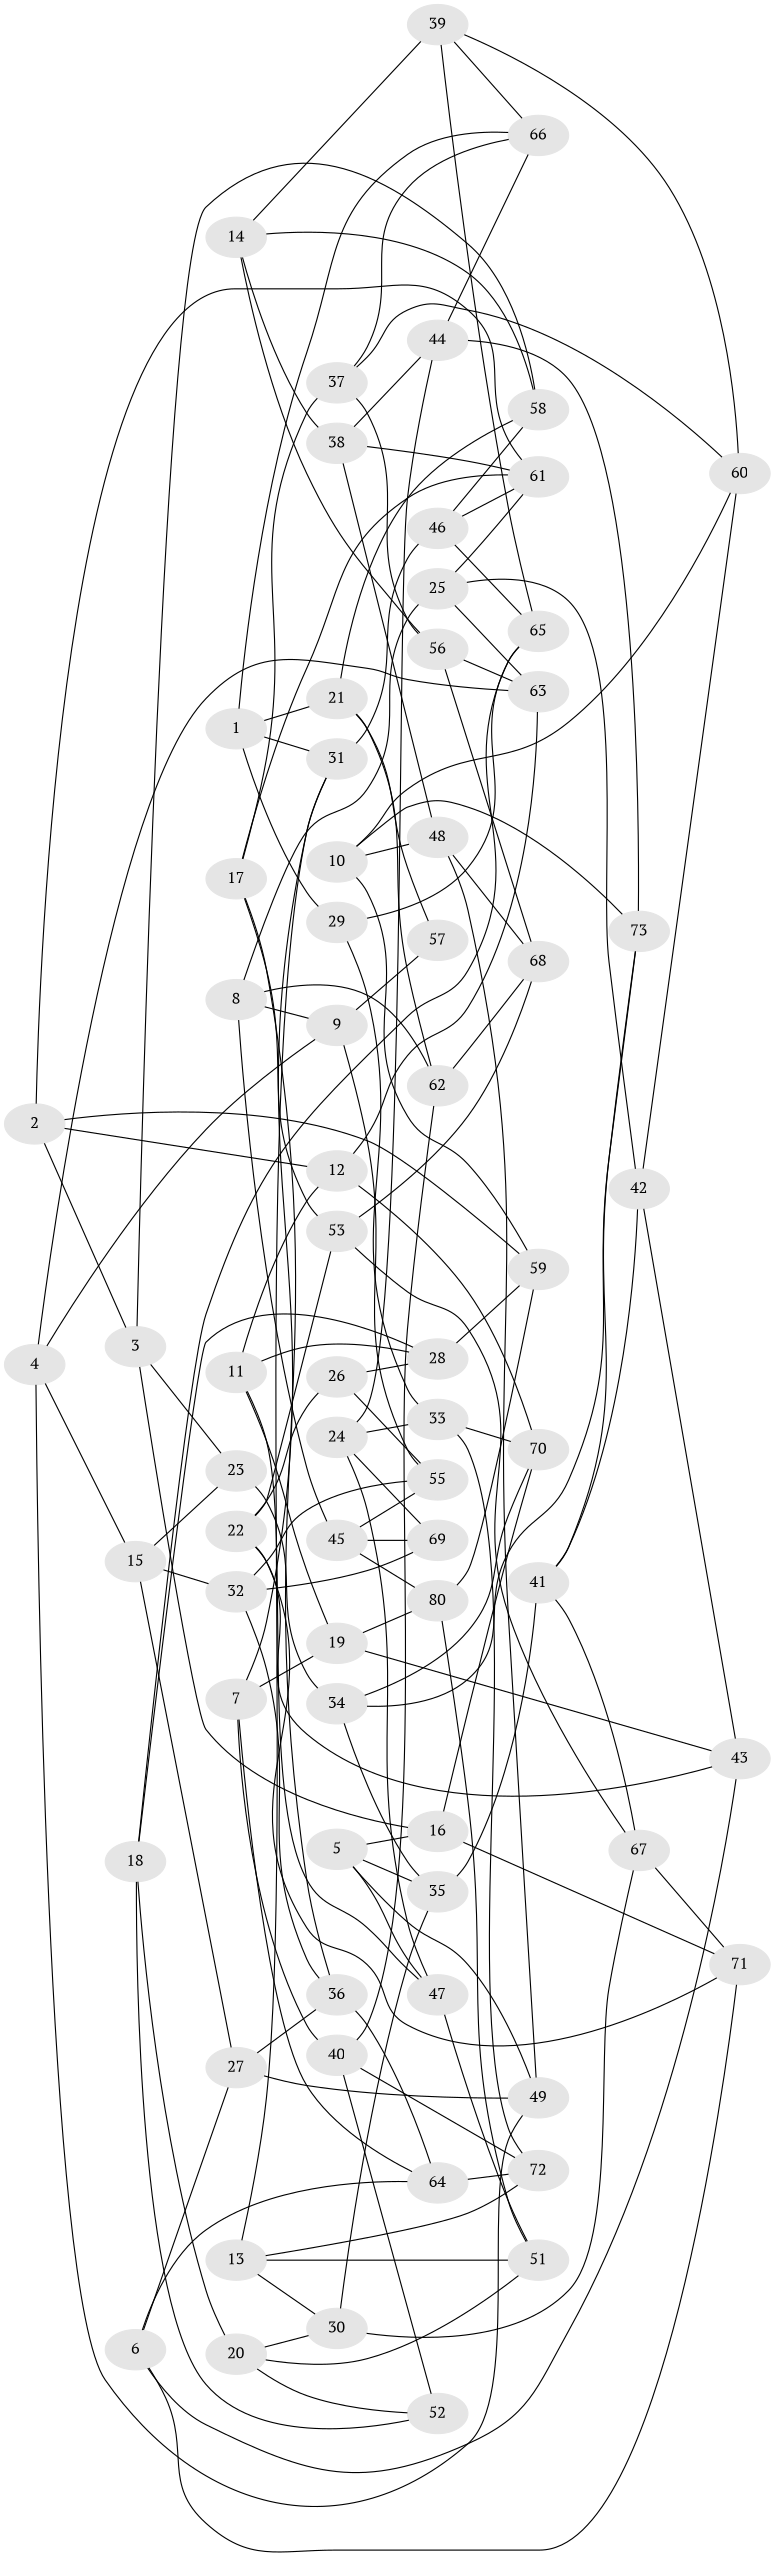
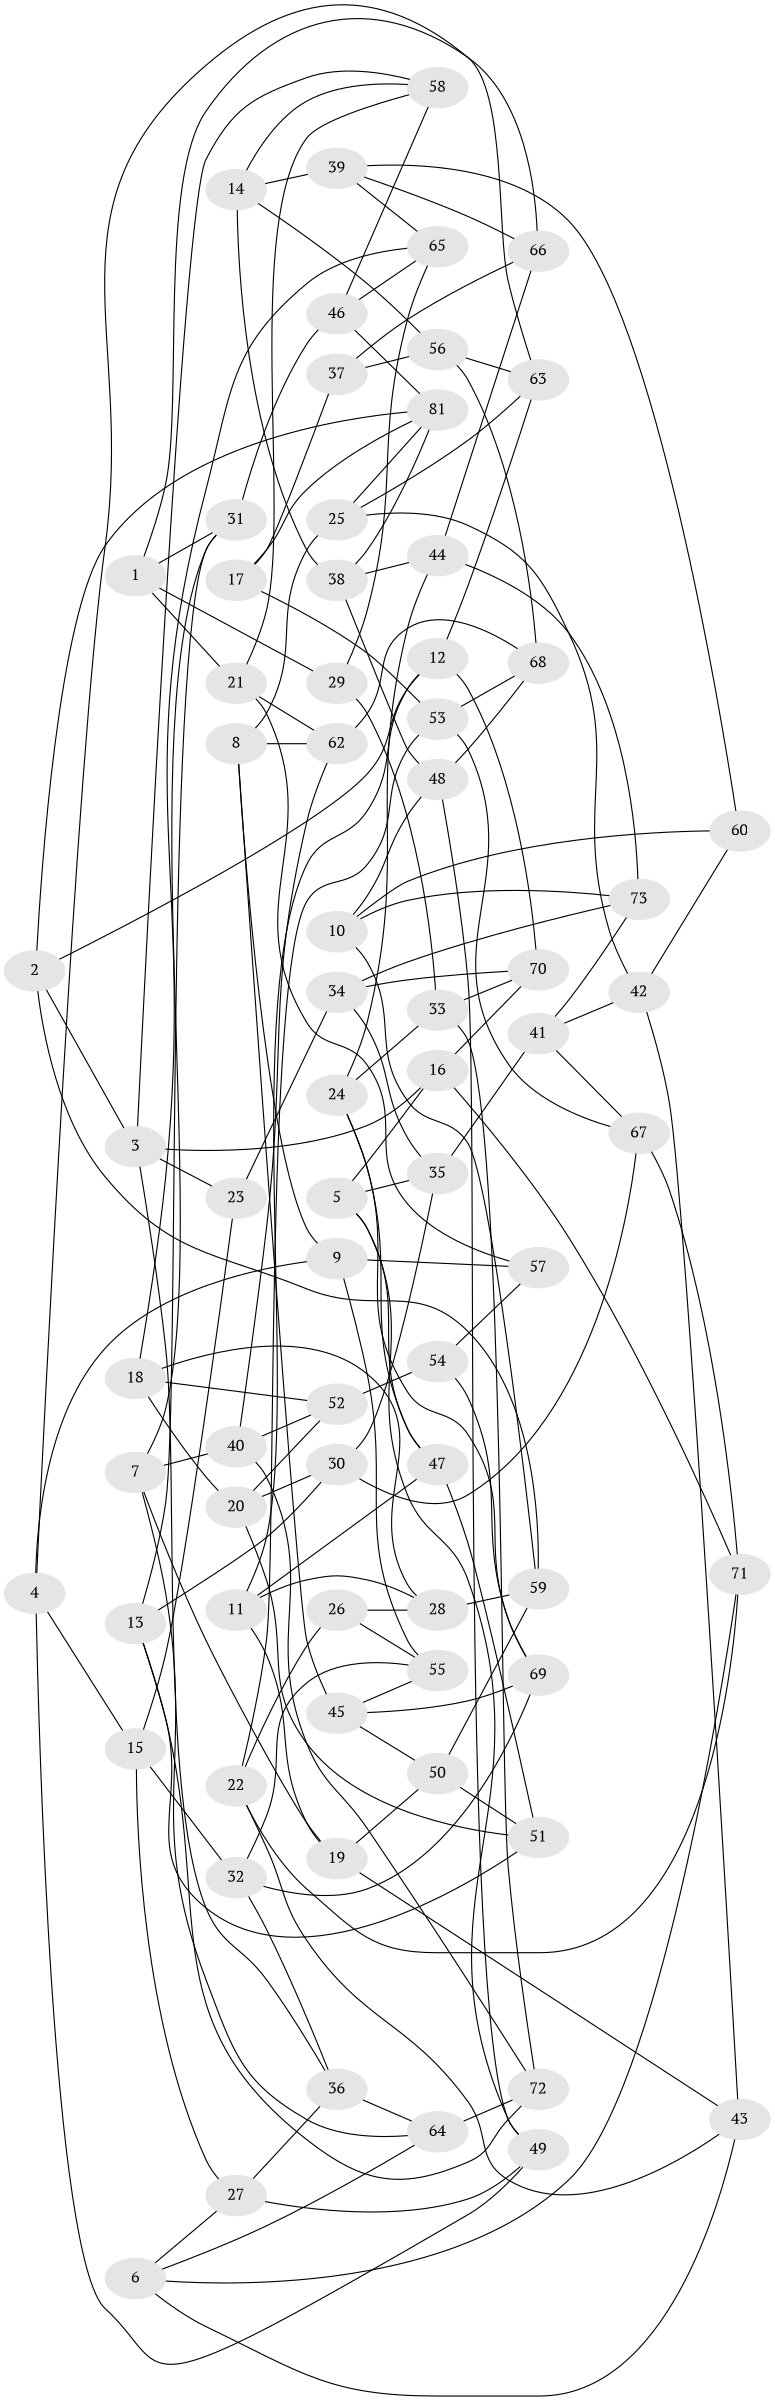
edge "37" -- "60": removed
node "61": label "61" -> "81"
edge "17" -- "36": now "3" -- "36"
node "54": added
node "80": label "80" -> "50"
